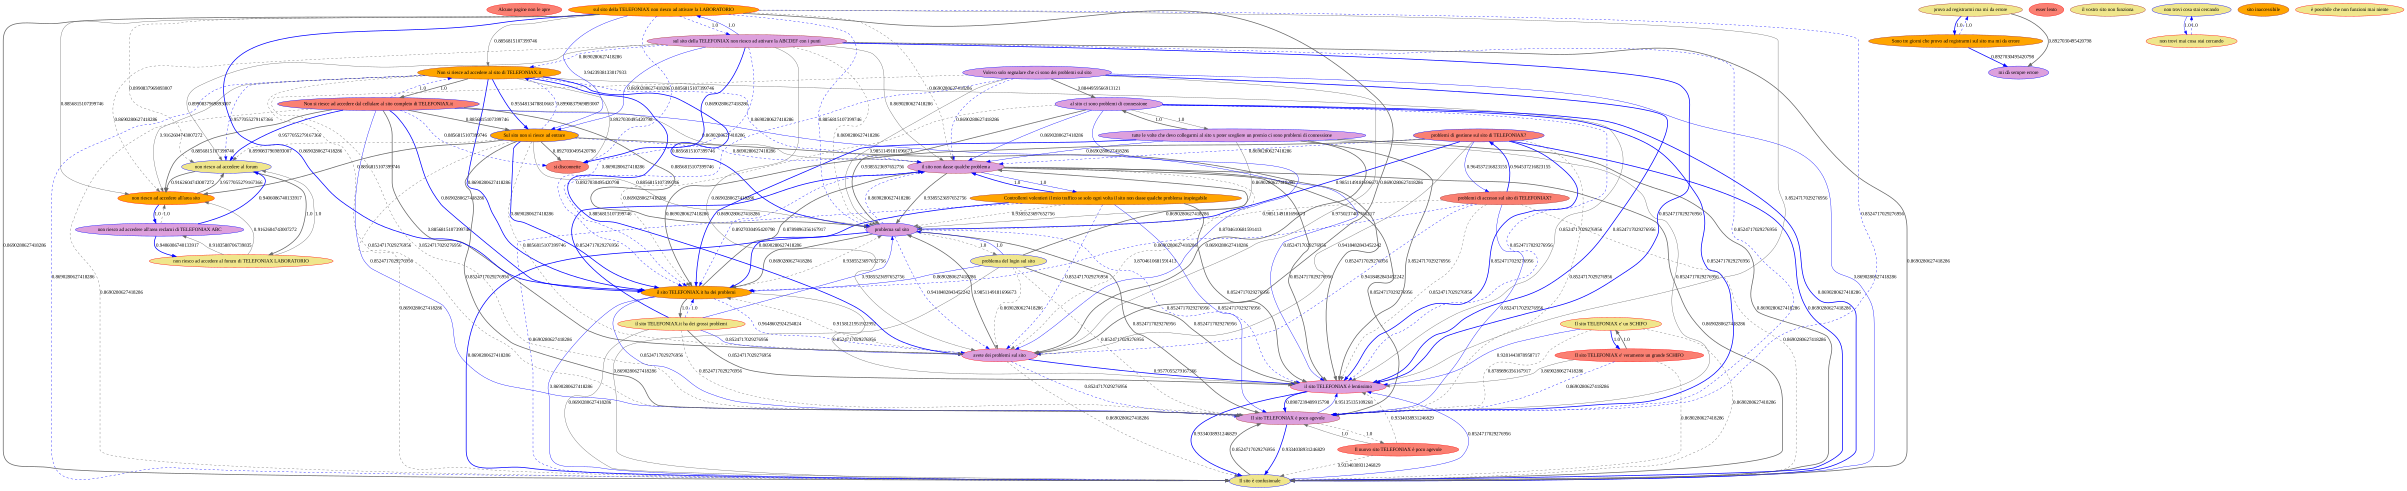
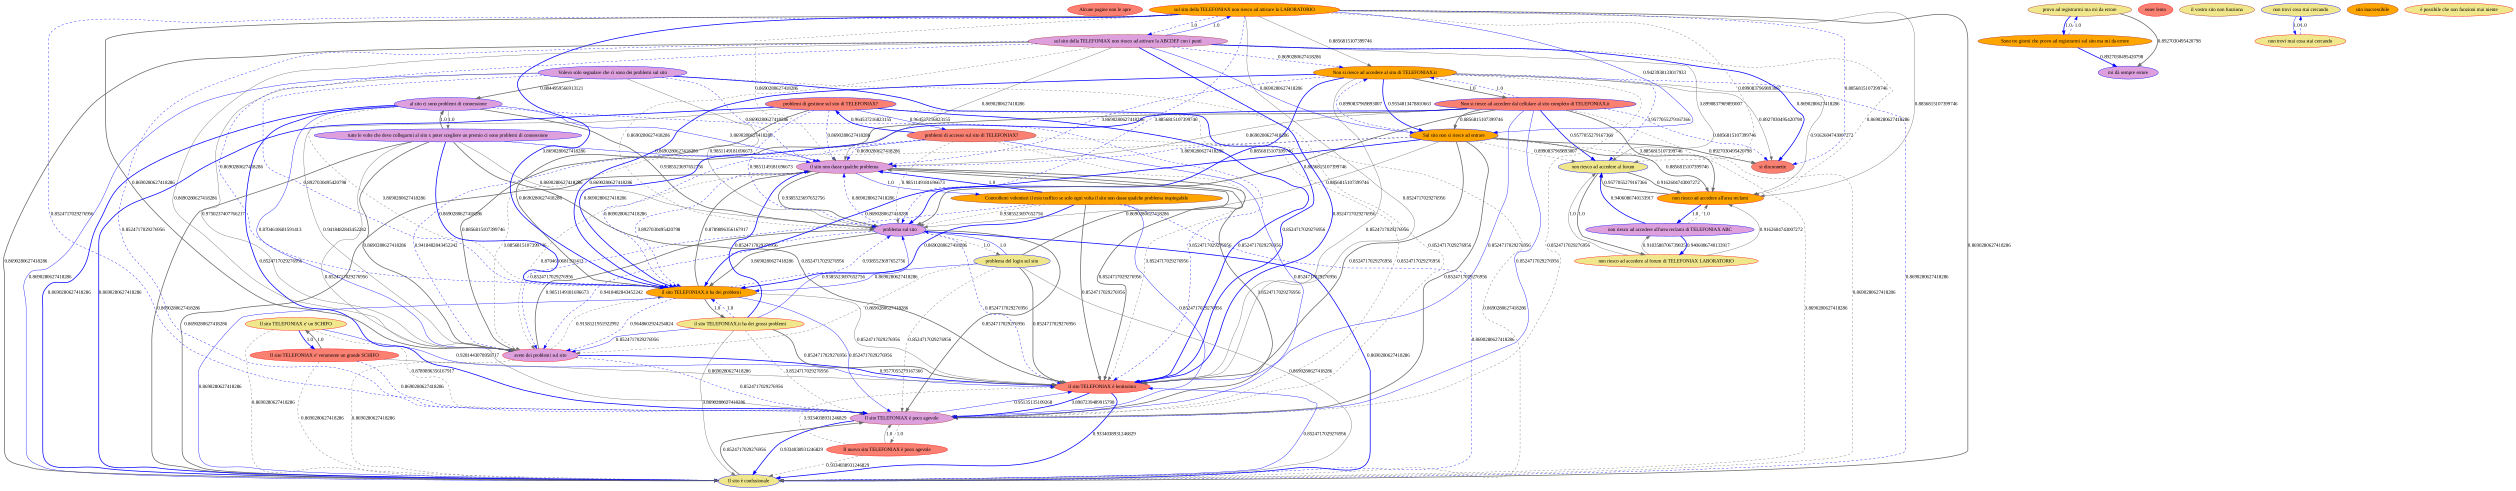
edge "problemi di accesso sul sito di TELEFONIAX?" -> "il sito non dasse qualche problema": added, label "0.8690280627418286"
edge "problemi di gestione sul sito di TELEFONIAX?" -> "problema sul sito": style bold -> dashed
node "non riesco ad accedere all'area sito": label "non riesco ad accedere all'area sito" -> "non riesco ad accedere all'area reclami"
edge "Non si riesce ad accedere al sito di TELEFONIAX.it" -> "avete dei problemi sul sito": removed, label "0.8856815107399746"
edge "il sito TELEFONIAX.it ha dei problemi" -> "problema sul sito": color gray40 -> blue
node "il sito TELEFONIAX è lentissimo": fillcolor plum -> salmon
